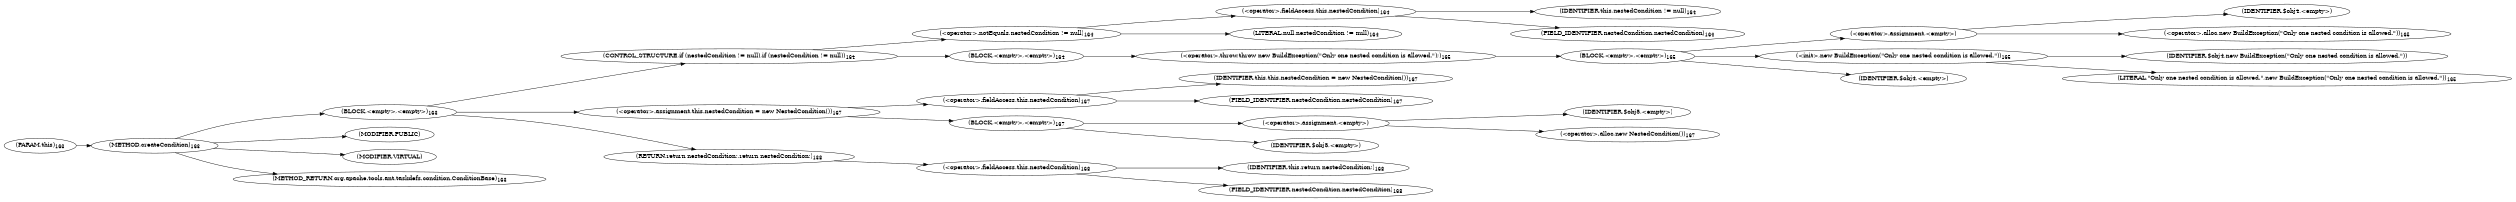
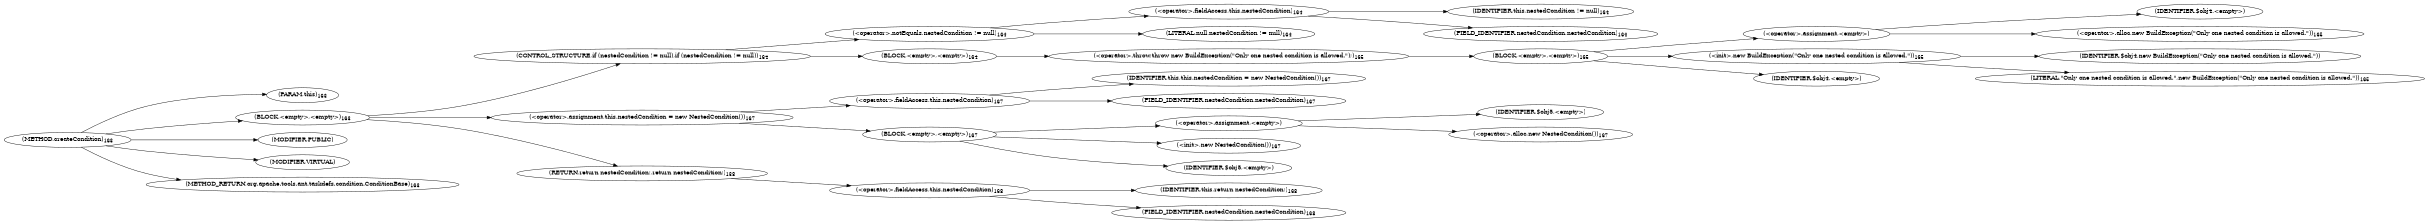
edge "(PARAM,this)" -> "(METHOD,createCondition)": reversed
node "(<init>,new NestedCondition())": added
